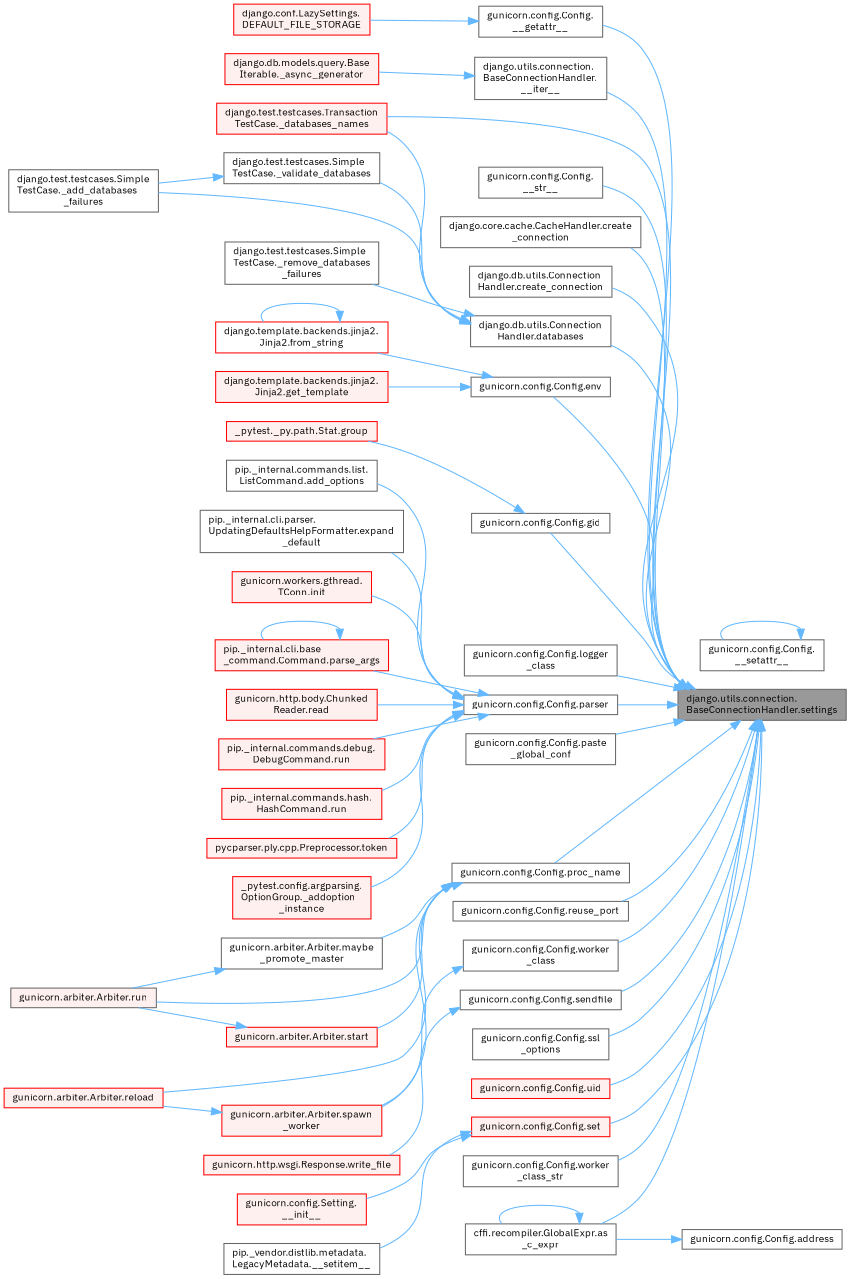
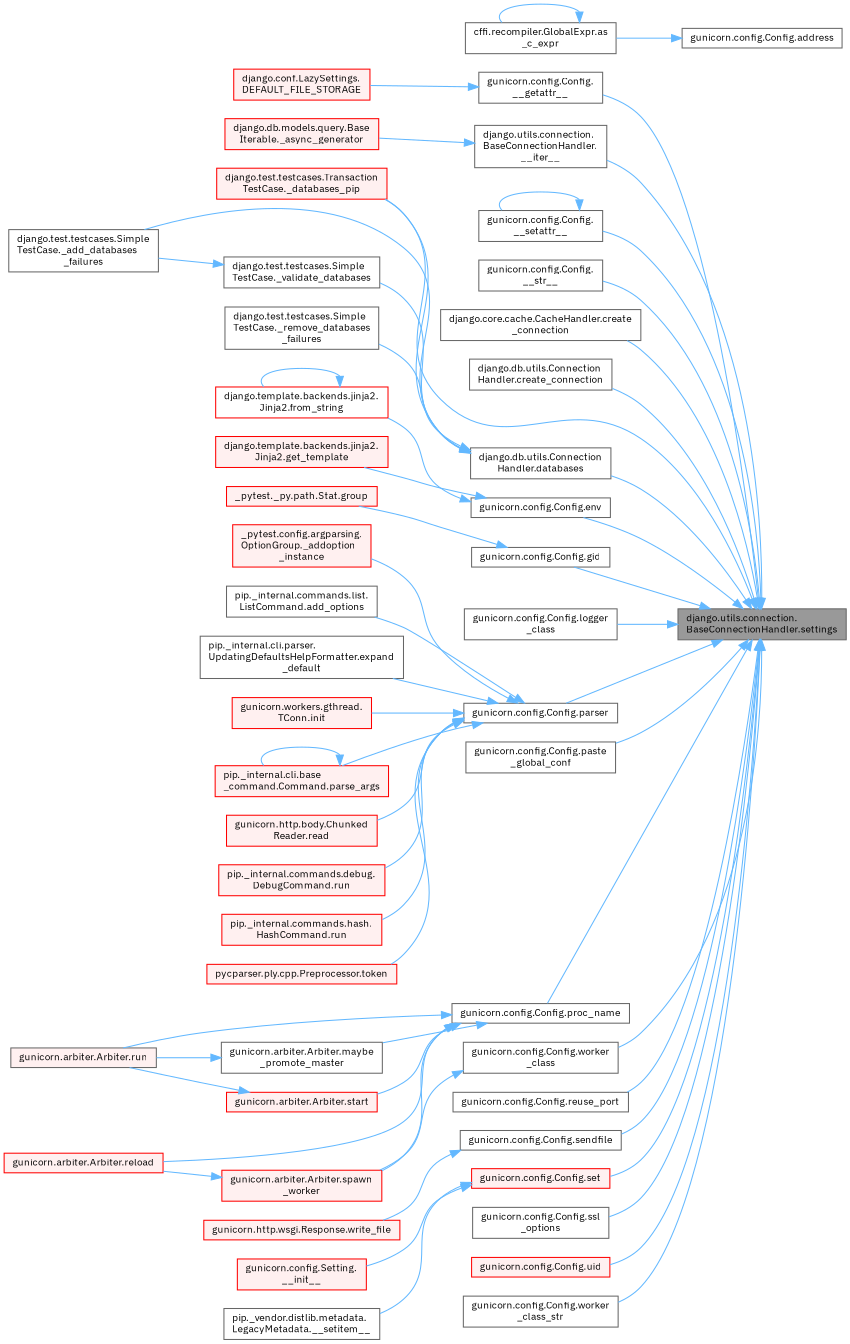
node "django.test.testcases.Transaction TestCase._databases_names": label "django.test.testcases.Transaction TestCase._databases_names" -> "django.test.testcases.Transaction TestCase._databases_pip"
edge "cffi.recompiler.GlobalExpr.as _c_expr" -> "django.utils.connection. BaseConnectionHandler.settings": now "gunicorn.config.Config. __setattr__" -> "django.utils.connection. BaseConnectionHandler.settings"
